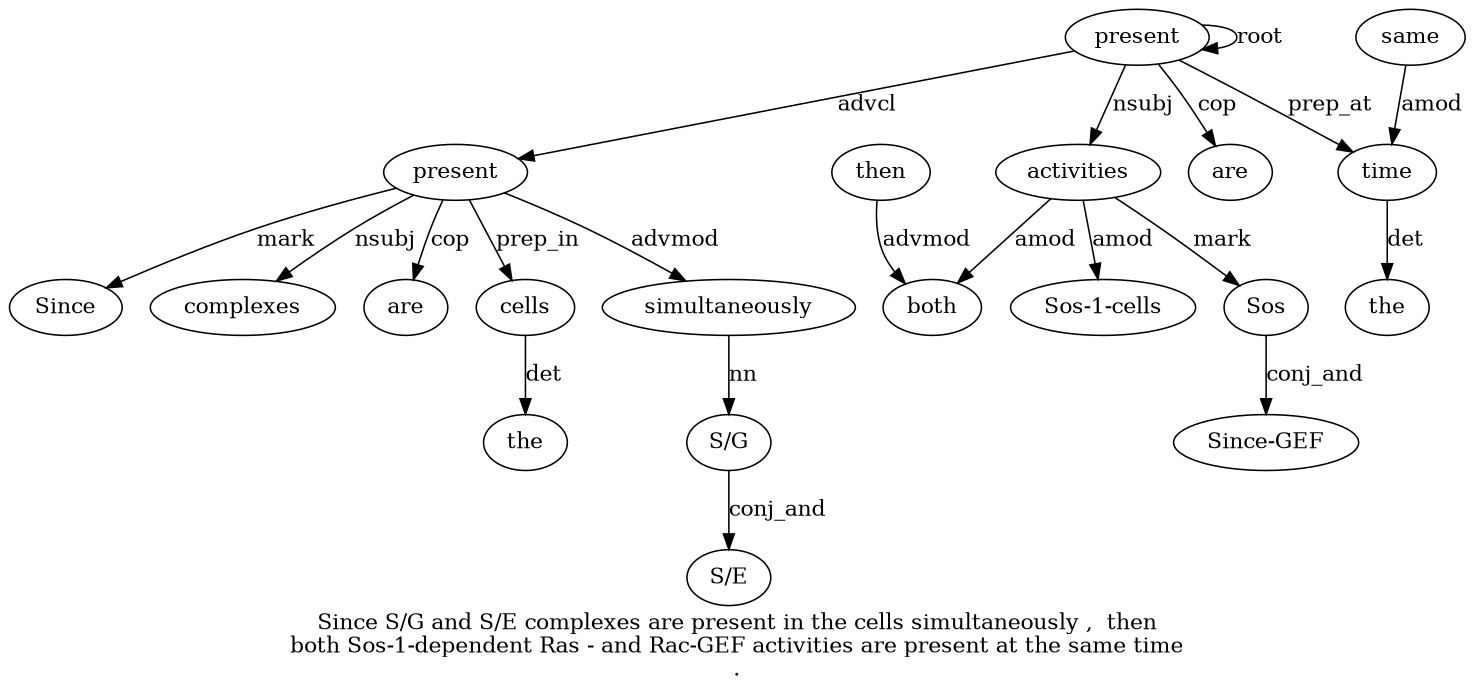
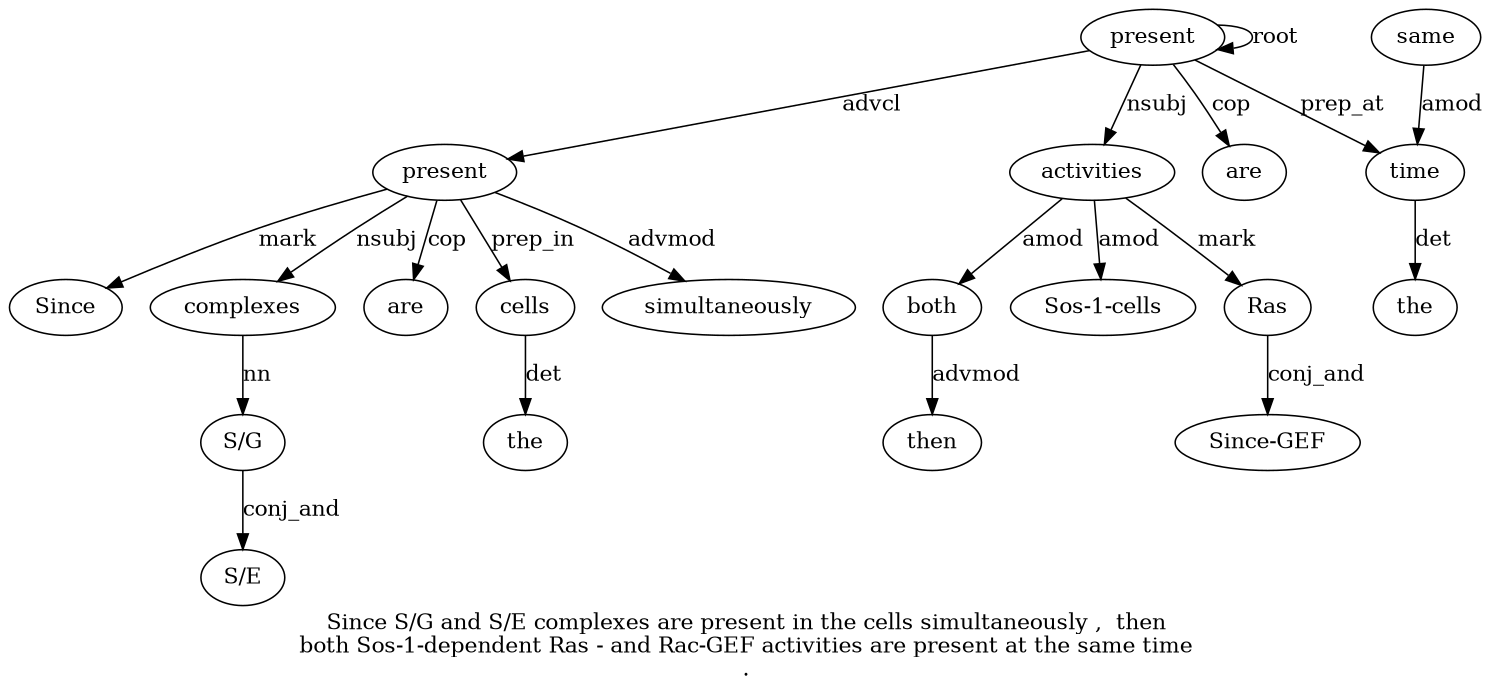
edge "then" -> "both": reversed
node "Sos": label "Sos" -> "Ras"
edge "simultaneously" -> "S/G": now "complexes" -> "S/G"
